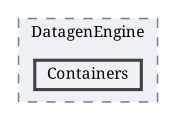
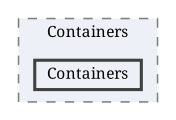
cluster "DatagenEngine": label "DatagenEngine" -> "Containers"
